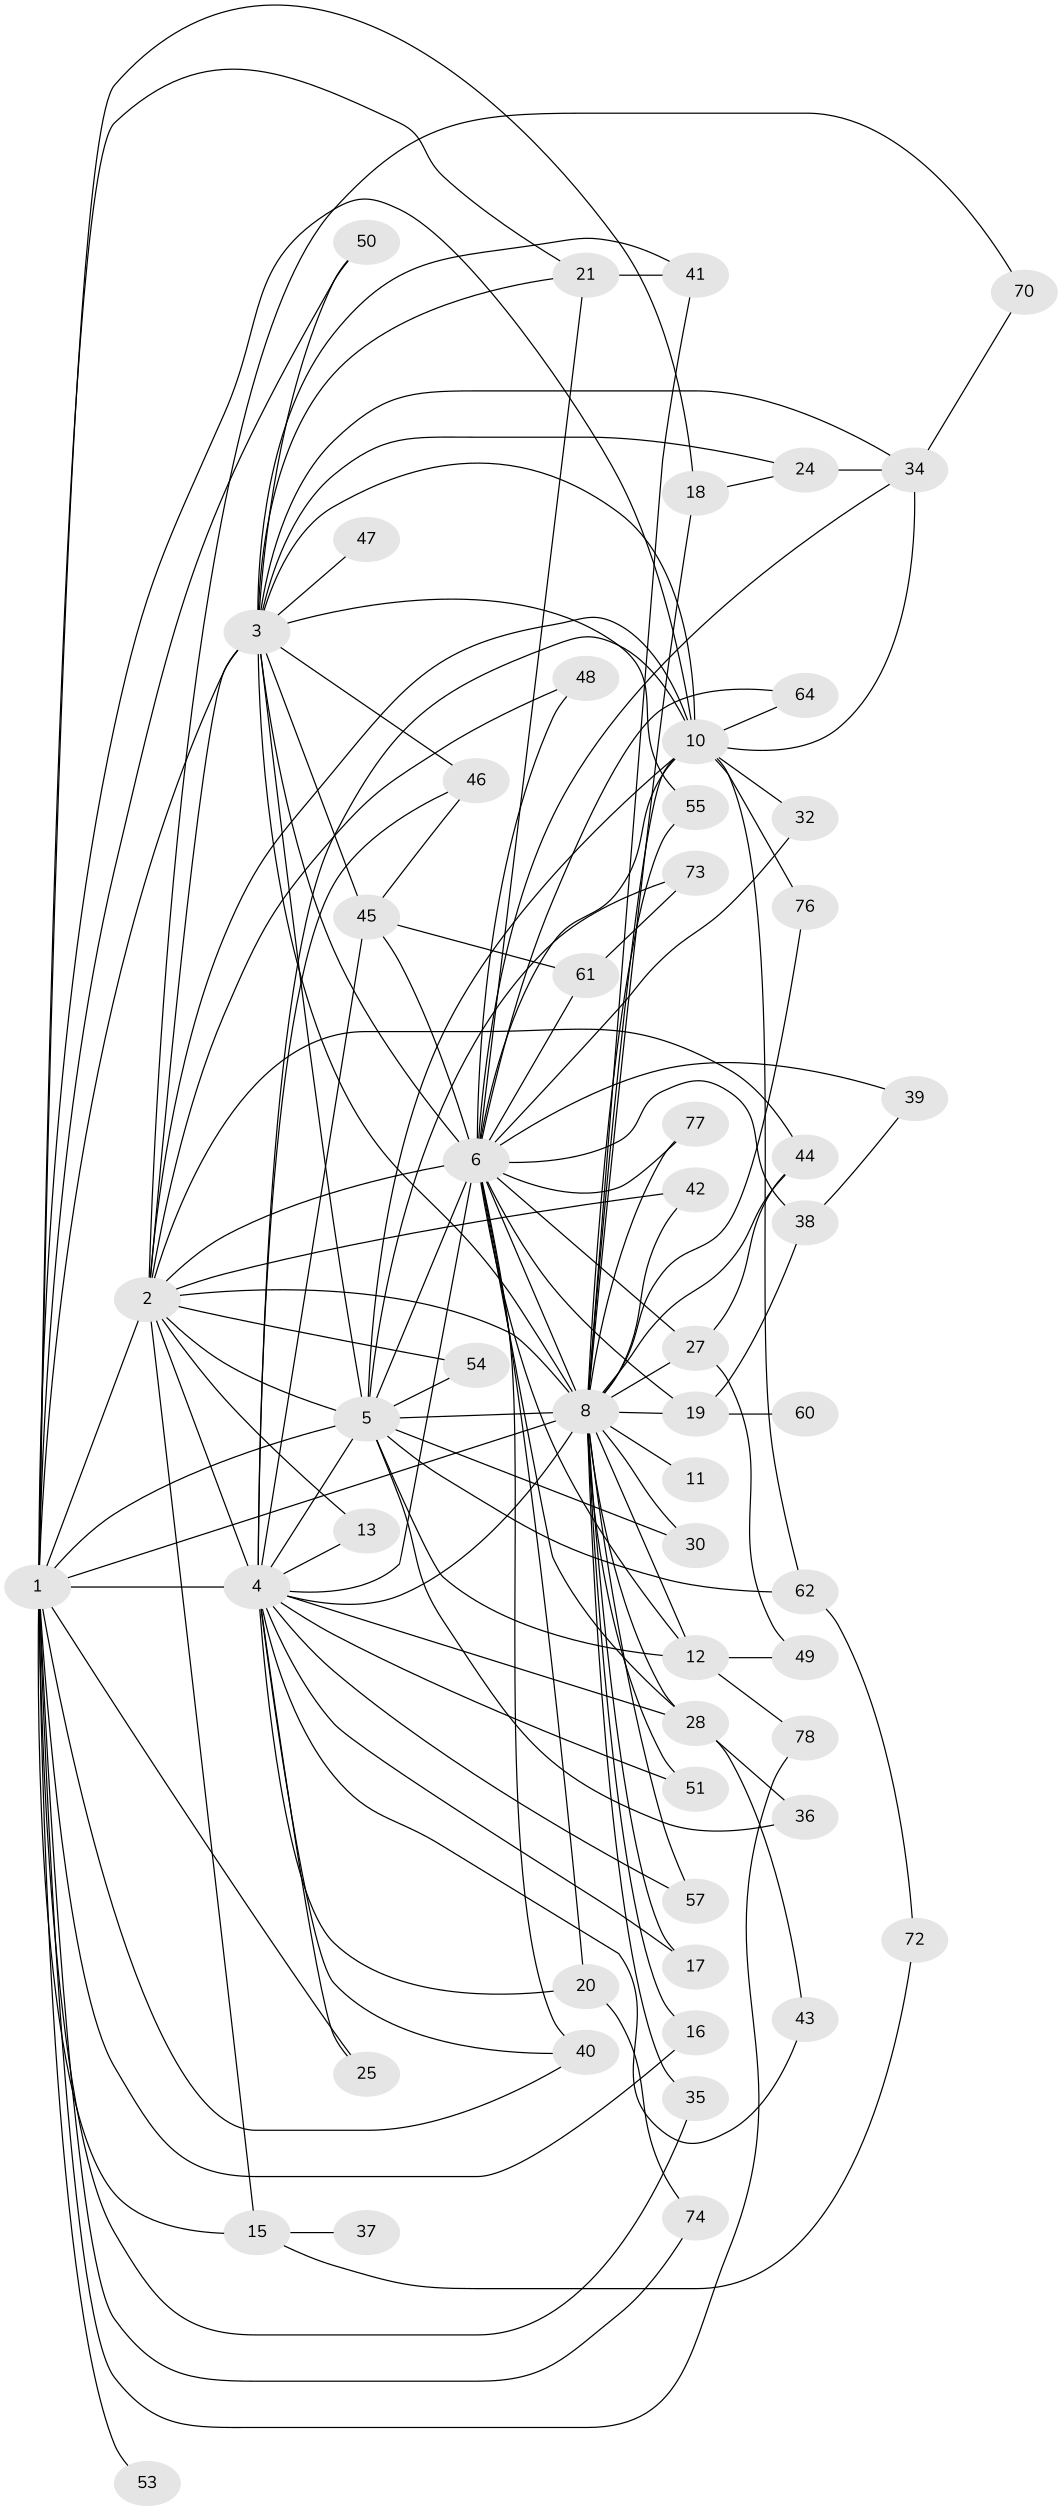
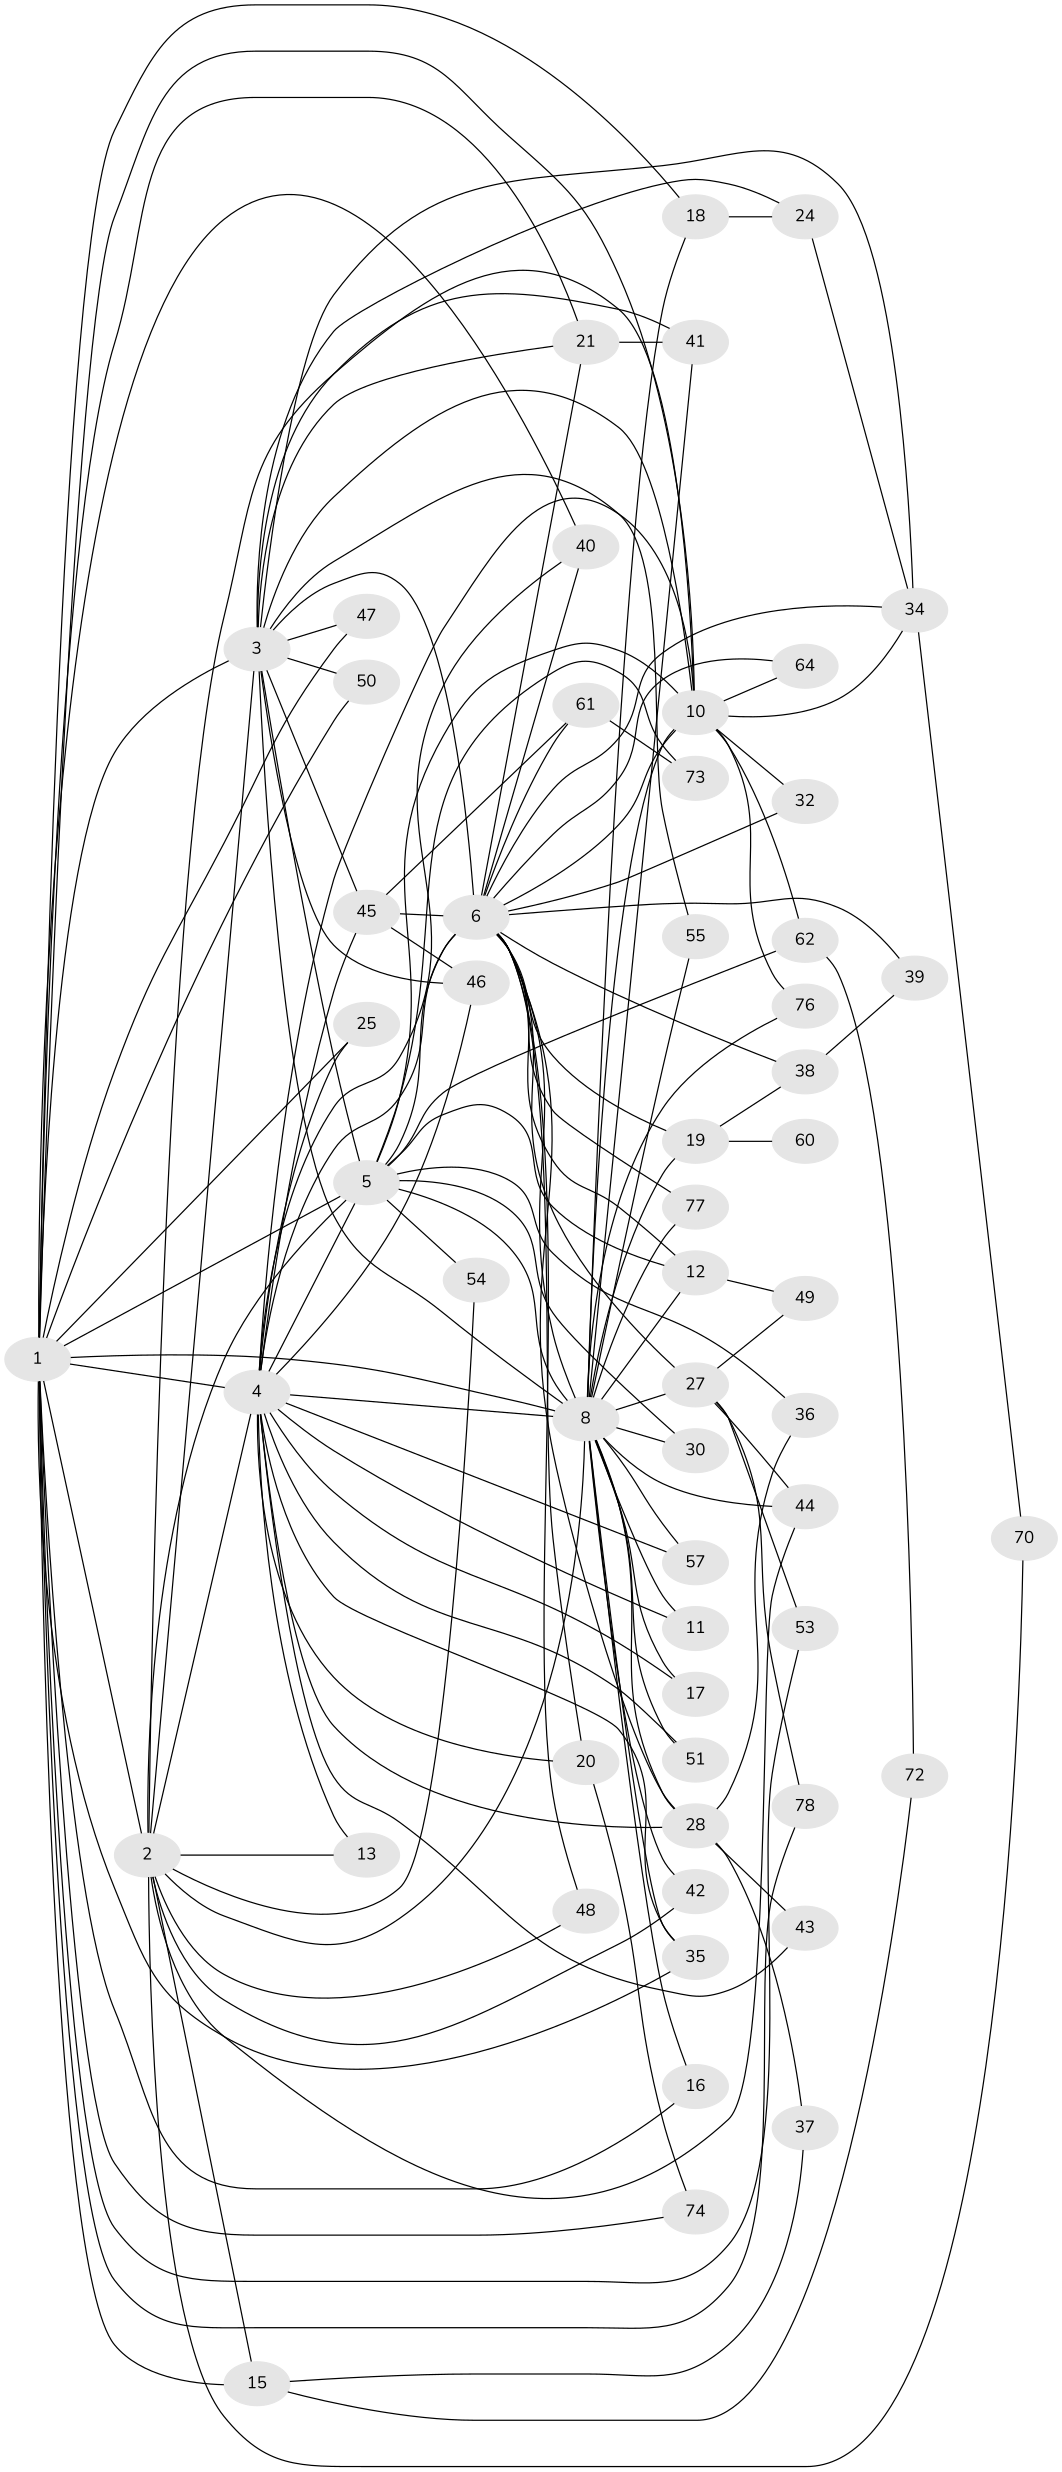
edge "47" -- "1": added
edge "6" -- "2": removed
edge "27" -- "53": added
edge "4" -- "11": added
edge "4" -- "35": added
edge "12" -- "78": now "27" -- "78"
edge "28" -- "37": added
